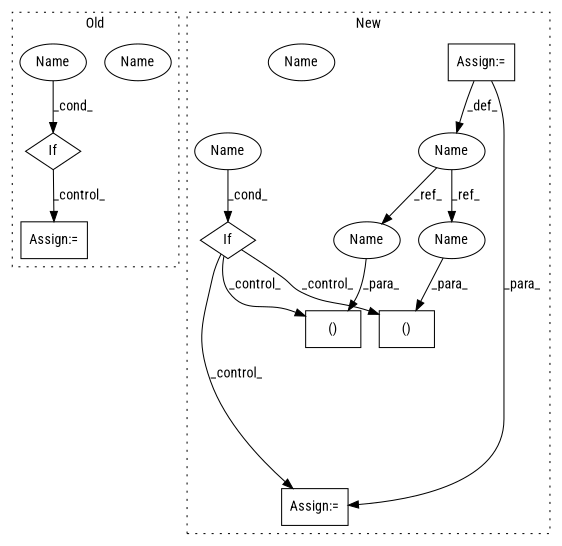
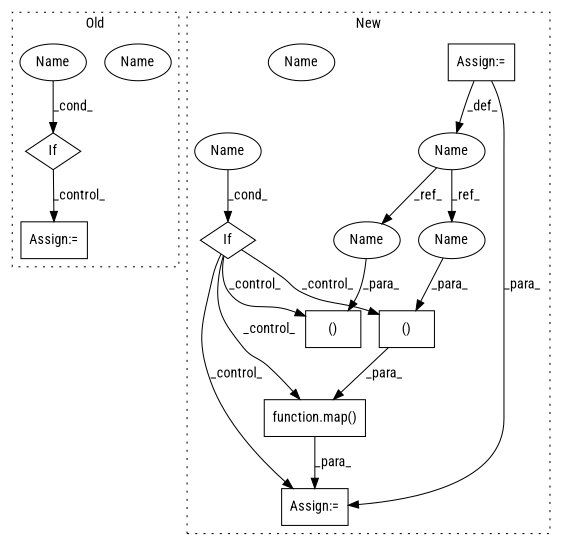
node "function.map()": added
